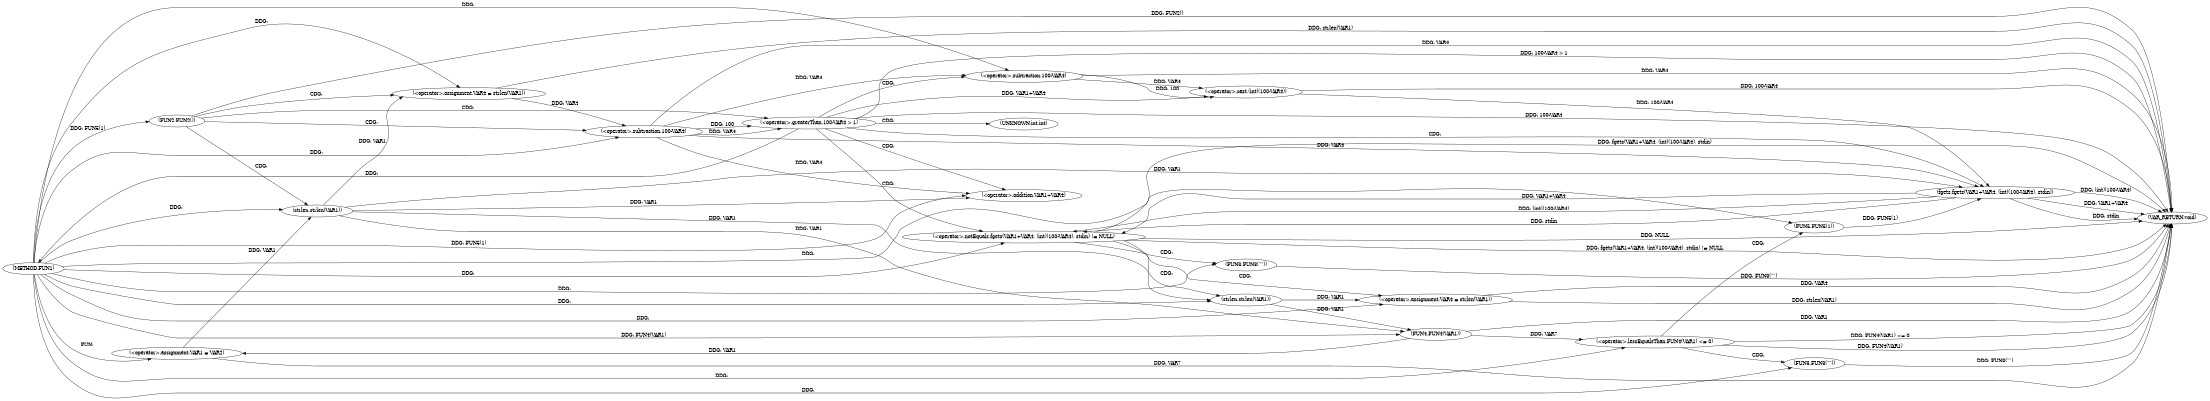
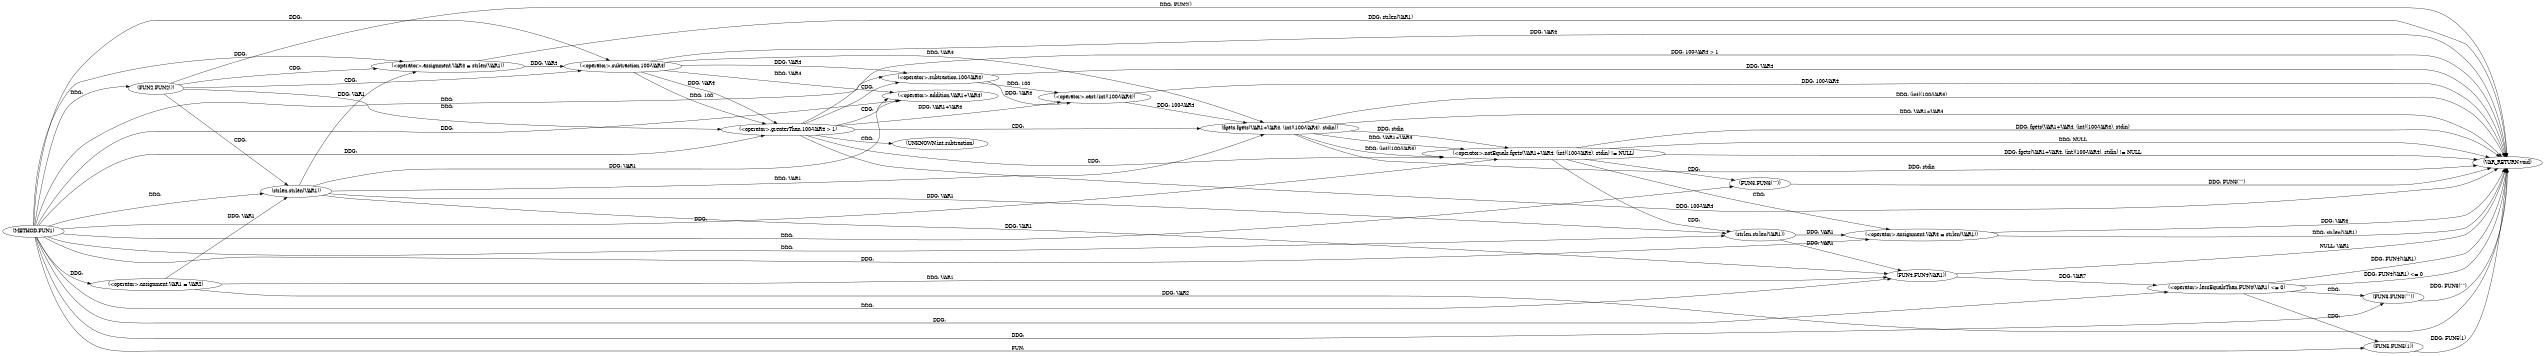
edge "(FUN2,FUN2())" -> "(<operator>.greaterThan,100-VAR4 > 1)": label "CDG: " -> "DDG: "
node "(UNKNOWN,int,int)": label "(UNKNOWN,int,int)" -> "(UNKNOWN,int,subtraction)"
edge "(METHOD,FUN1)" -> "(FUN2,FUN2())": label "DDG: FUN5(1)" -> "DDG: "
edge "(<operator>.greaterThan,100-VAR4 > 1)" -> "(METHOD,FUN1)": reversed
edge "(FUN5,FUN5(1))" -> "(fgets,fgets(VAR1+VAR4, (int)(100-VAR4), stdin))": now "(FUN5,FUN5(1))" -> "(VAR_RETURN,void)"
edge "(METHOD,FUN1)" -> "(<operator>.addition,VAR1+VAR4)": label "DDG: FUN5(1)" -> "DDG: "
edge "(METHOD,FUN1)" -> "(FUN5,FUN5(1))": label "DDG: " -> "FUN: "
edge "(FUN4,FUN4(VAR1))" -> "(VAR_RETURN,void)": label "DDG: VAR1" -> "NULL: VAR1"
edge "(METHOD,FUN1)" -> "(FUN4,FUN4(VAR1))": label "DDG: FUN4(VAR1)" -> "DDG: "
edge "(METHOD,FUN1)" -> "(<operator>.assignment,VAR1 = VAR2)": label "FUN: " -> "DDG: "
edge "(FUN4,FUN4(VAR1))" -> "(<operator>.assignment,VAR1 = VAR2)": reversed
edge "(<operator>.assignment,VAR1 = VAR2)" -> "(VAR_RETURN,void)": label "DDG: VAR7" -> "DDG: VAR2"
